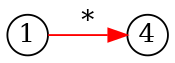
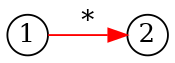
node "4": label "4" -> "2"
